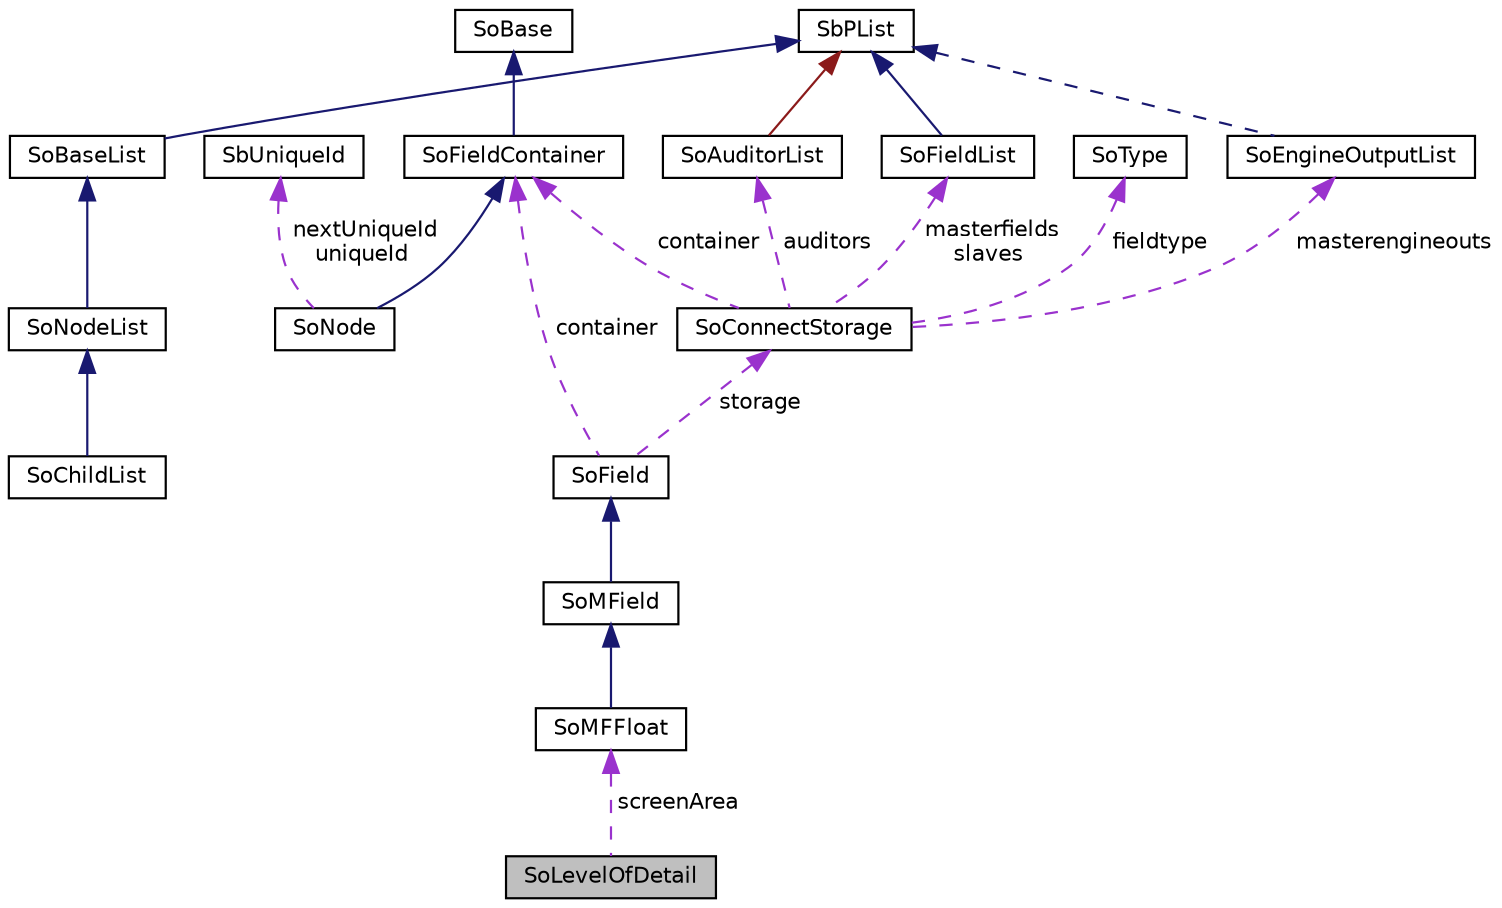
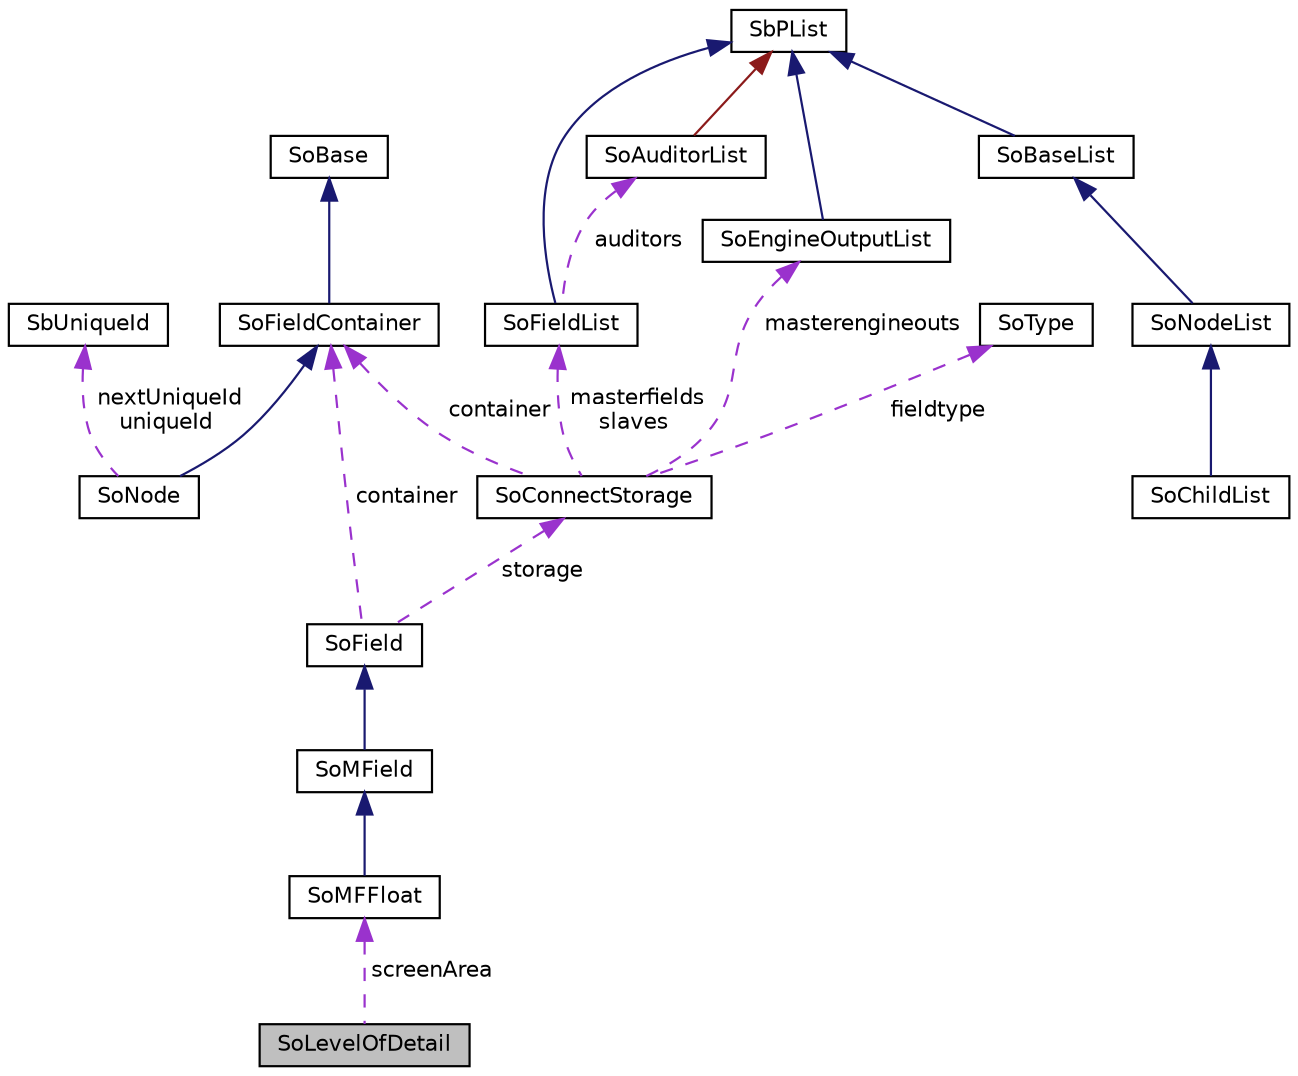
edge "SoEngineOutputList" -> "SbPList": style dashed -> solid
edge "SoConnectStorage" -> "SoAuditorList": now "SoFieldList" -> "SoAuditorList"
